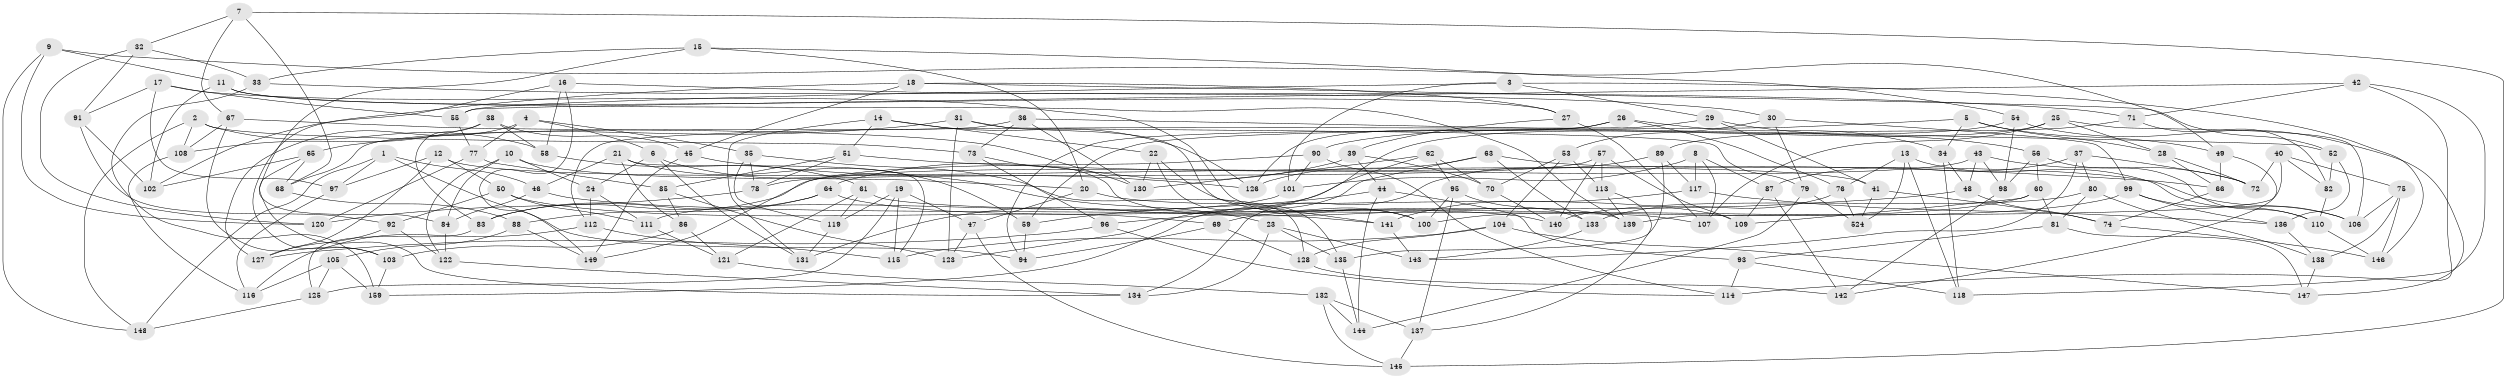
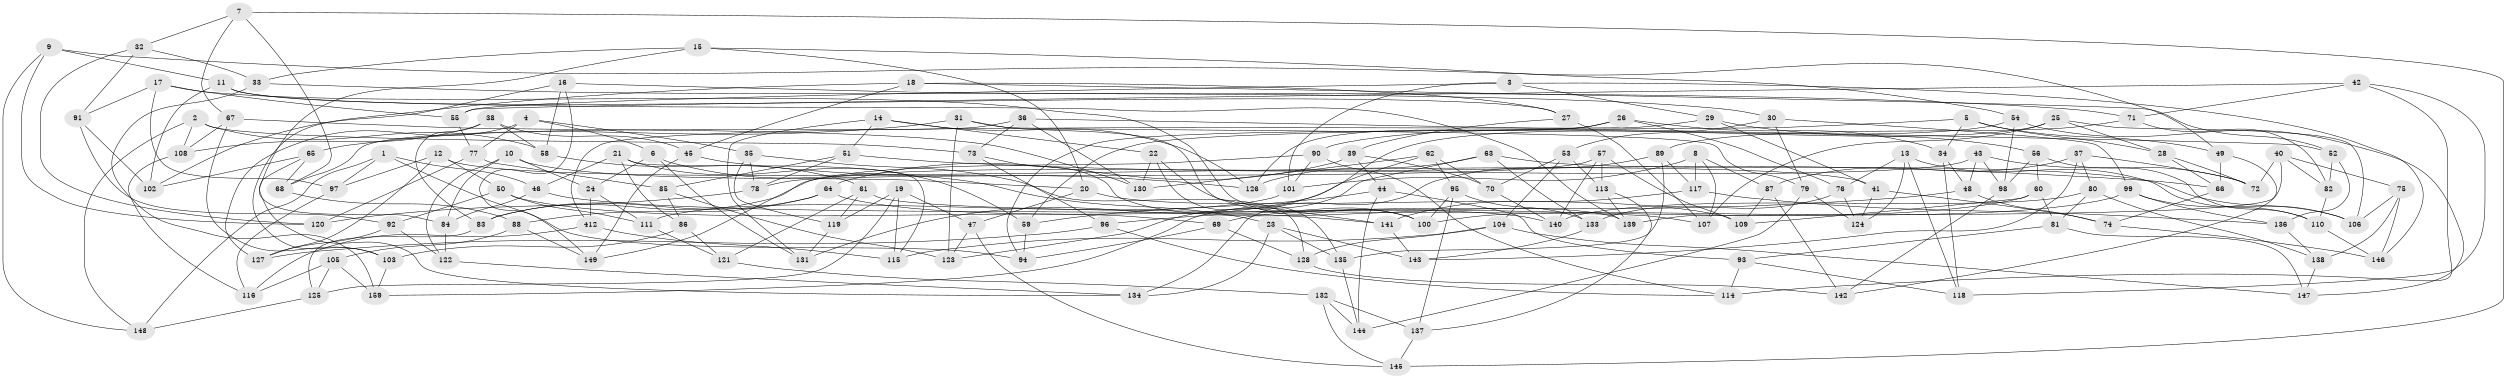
node "112": label "112" -> "412"
node "524": label "524" -> "124"
